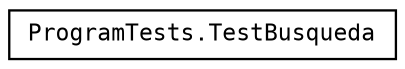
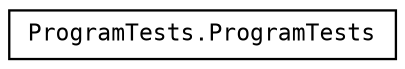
node "ProgramTests.TestBusqueda": label "ProgramTests.TestBusqueda" -> "ProgramTests.ProgramTests"
